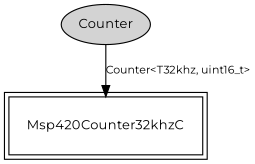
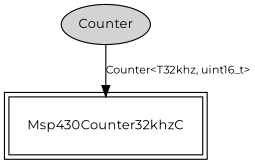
node "Msp420Counter32khzC": label "Msp420Counter32khzC" -> "Msp430Counter32khzC"
